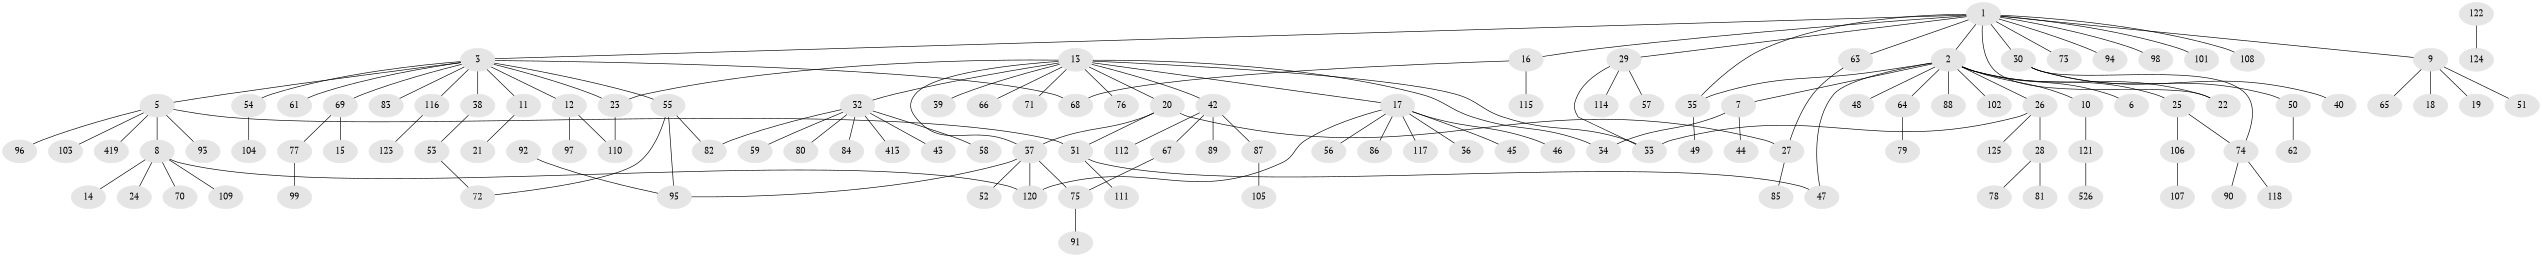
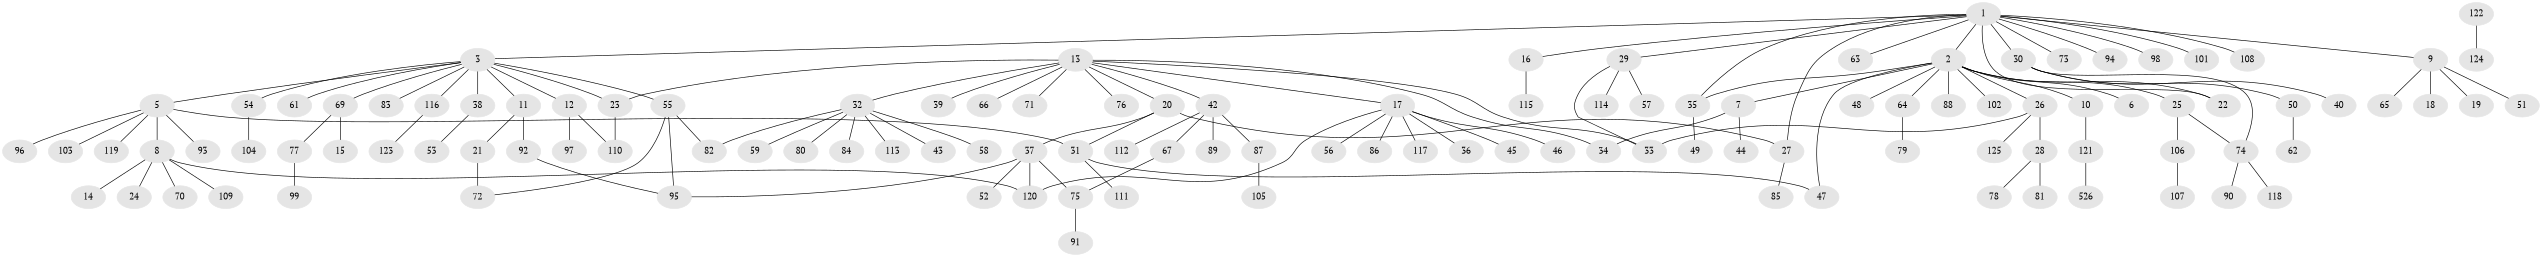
edge "13" -- "37": removed
edge "63" -- "27": now "1" -- "27"
node "68": removed
edge "11" -- "92": added
node "419": label "419" -> "119"
node "413": label "413" -> "113"
edge "53" -- "72": now "21" -- "72"
